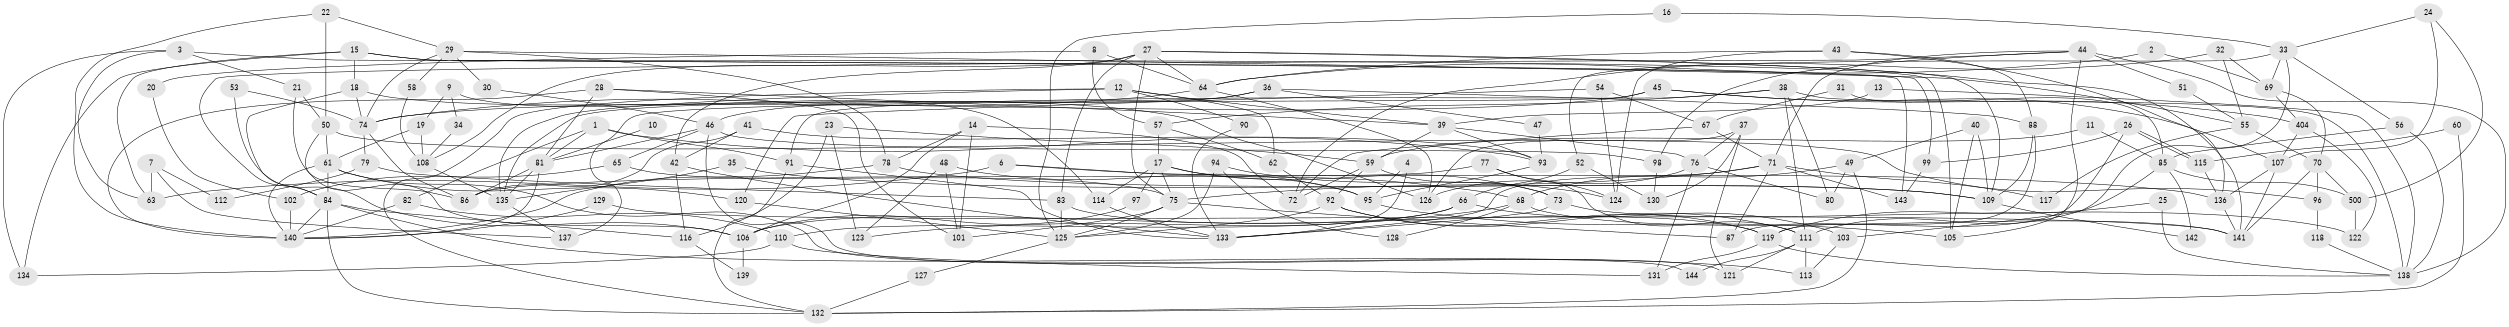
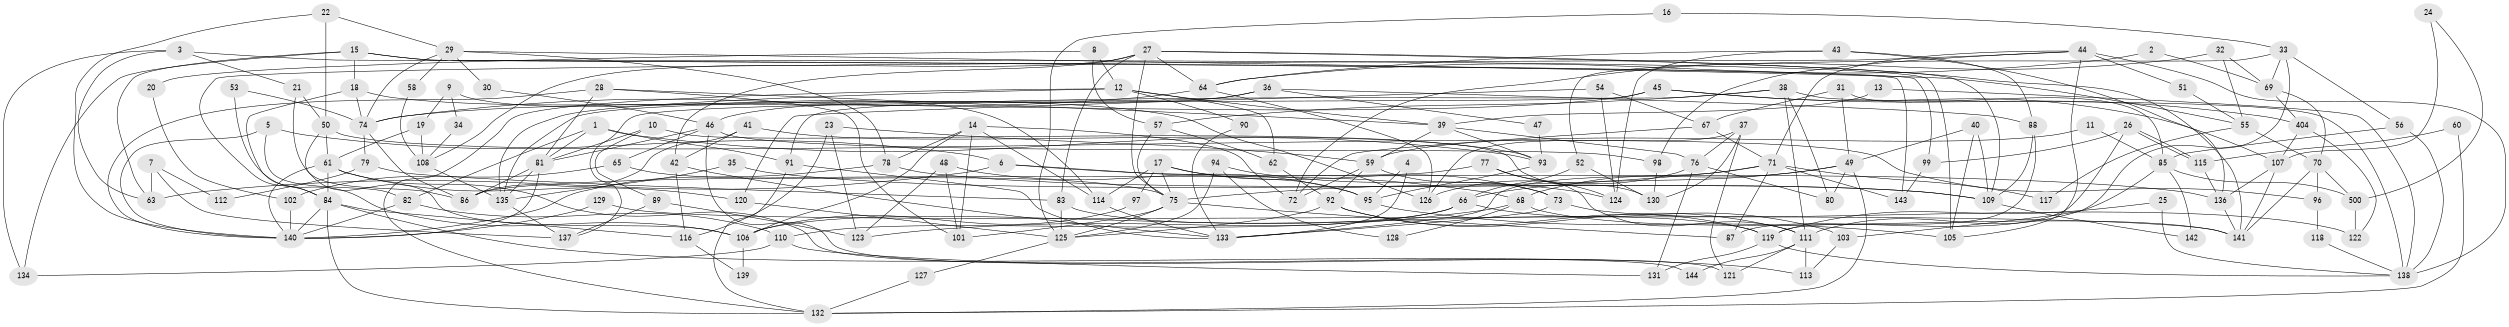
edge "24" -- "33": removed
edge "8" -- "64": now "8" -- "12"
node "5": added
edge "31" -- "49": added
edge "10" -- "130": added
edge "57" -- "17": now "57" -- "75"
edge "14" -- "114": added
edge "49" -- "66": added
node "89": added
